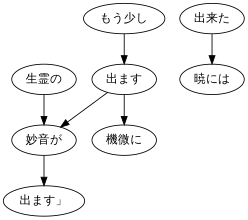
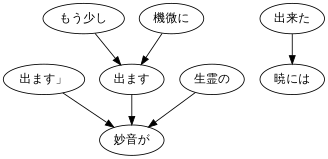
edge "出ます" -> "機微に": reversed
edge "妙音が" -> "出ます」": reversed
